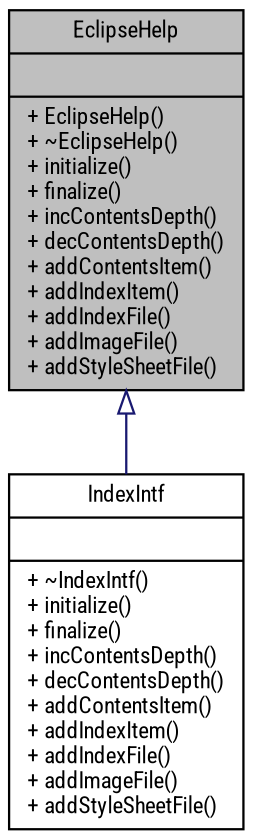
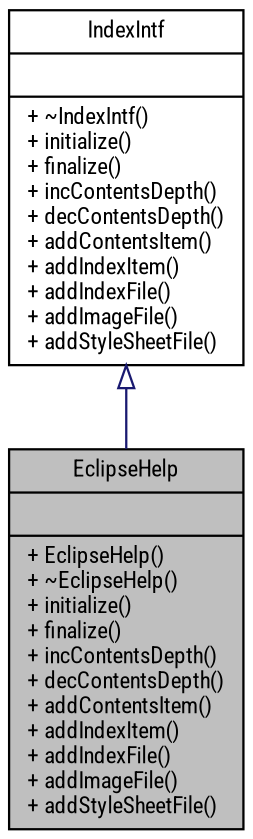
edge "IndexIntf" -> "EclipseHelp": reversed
